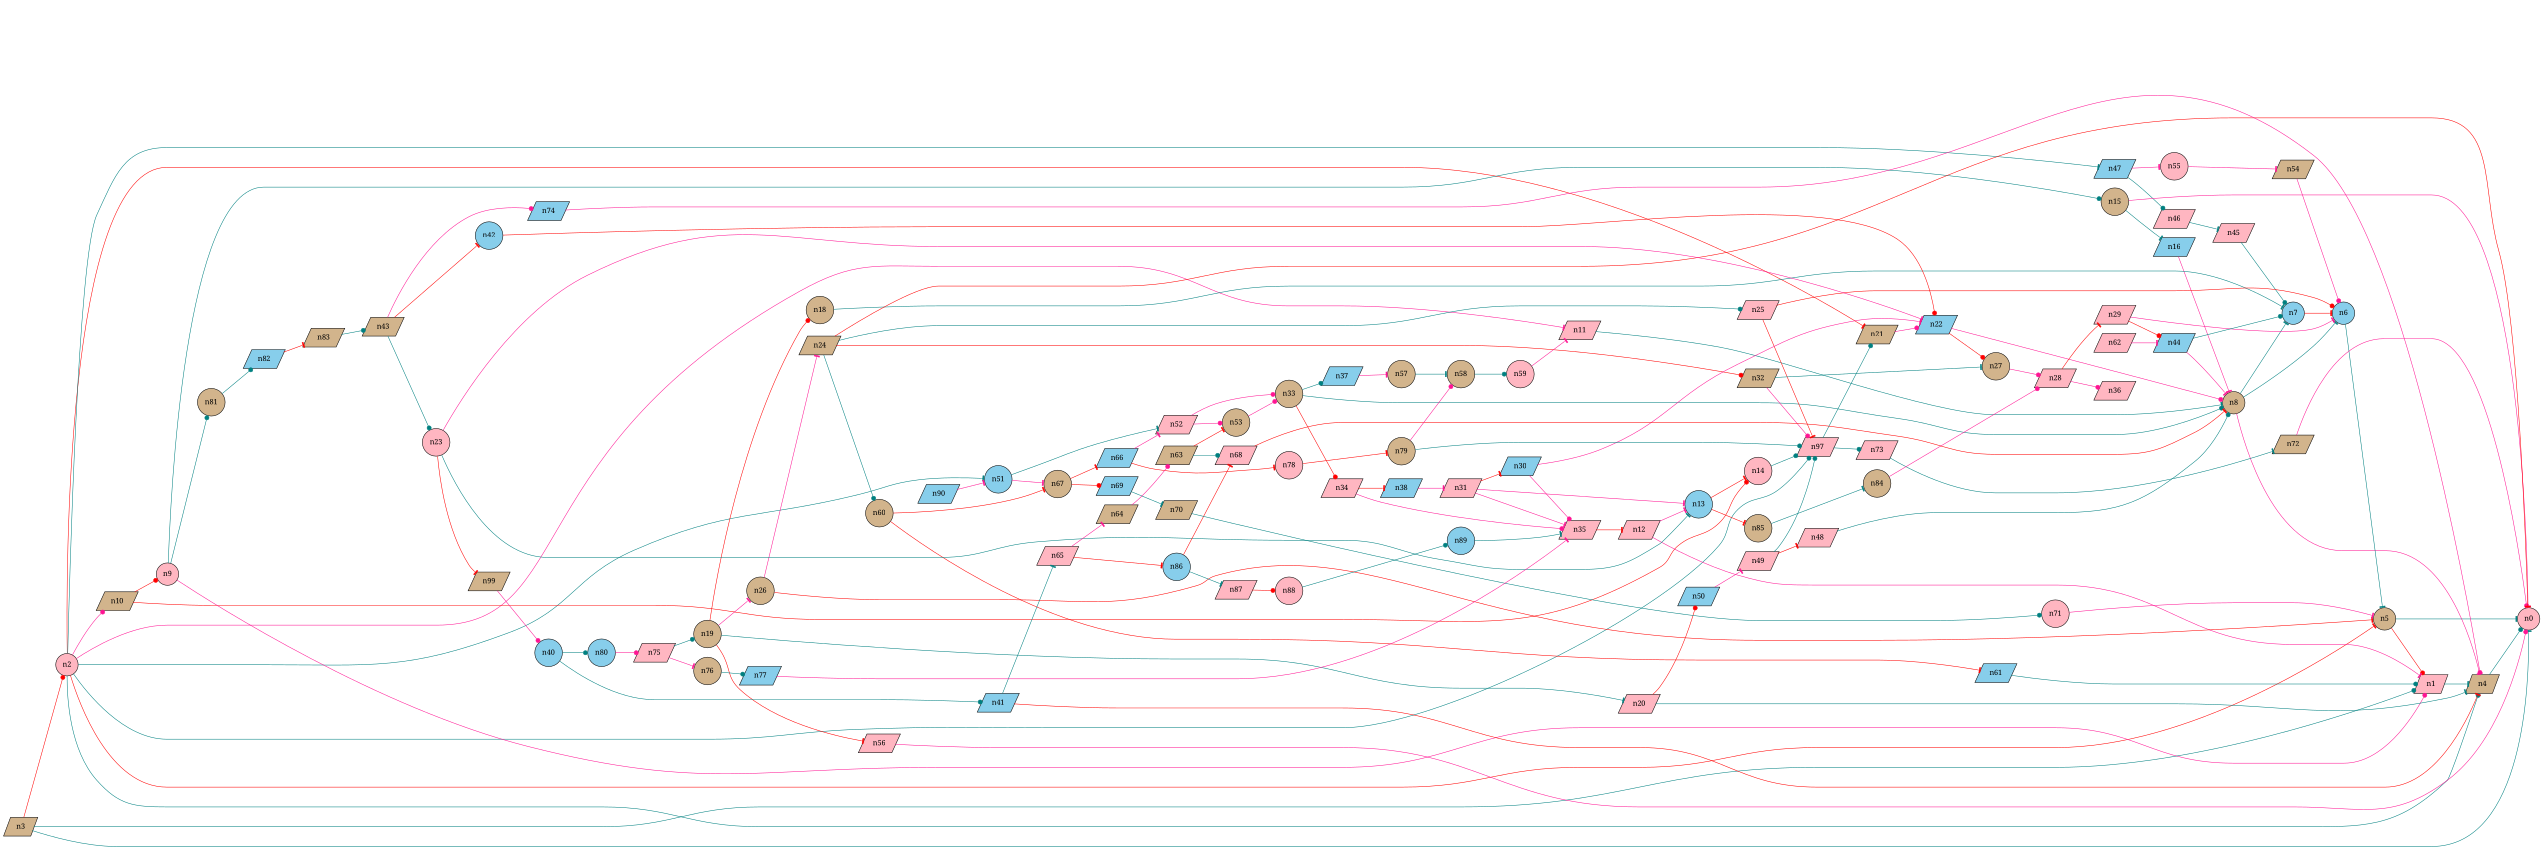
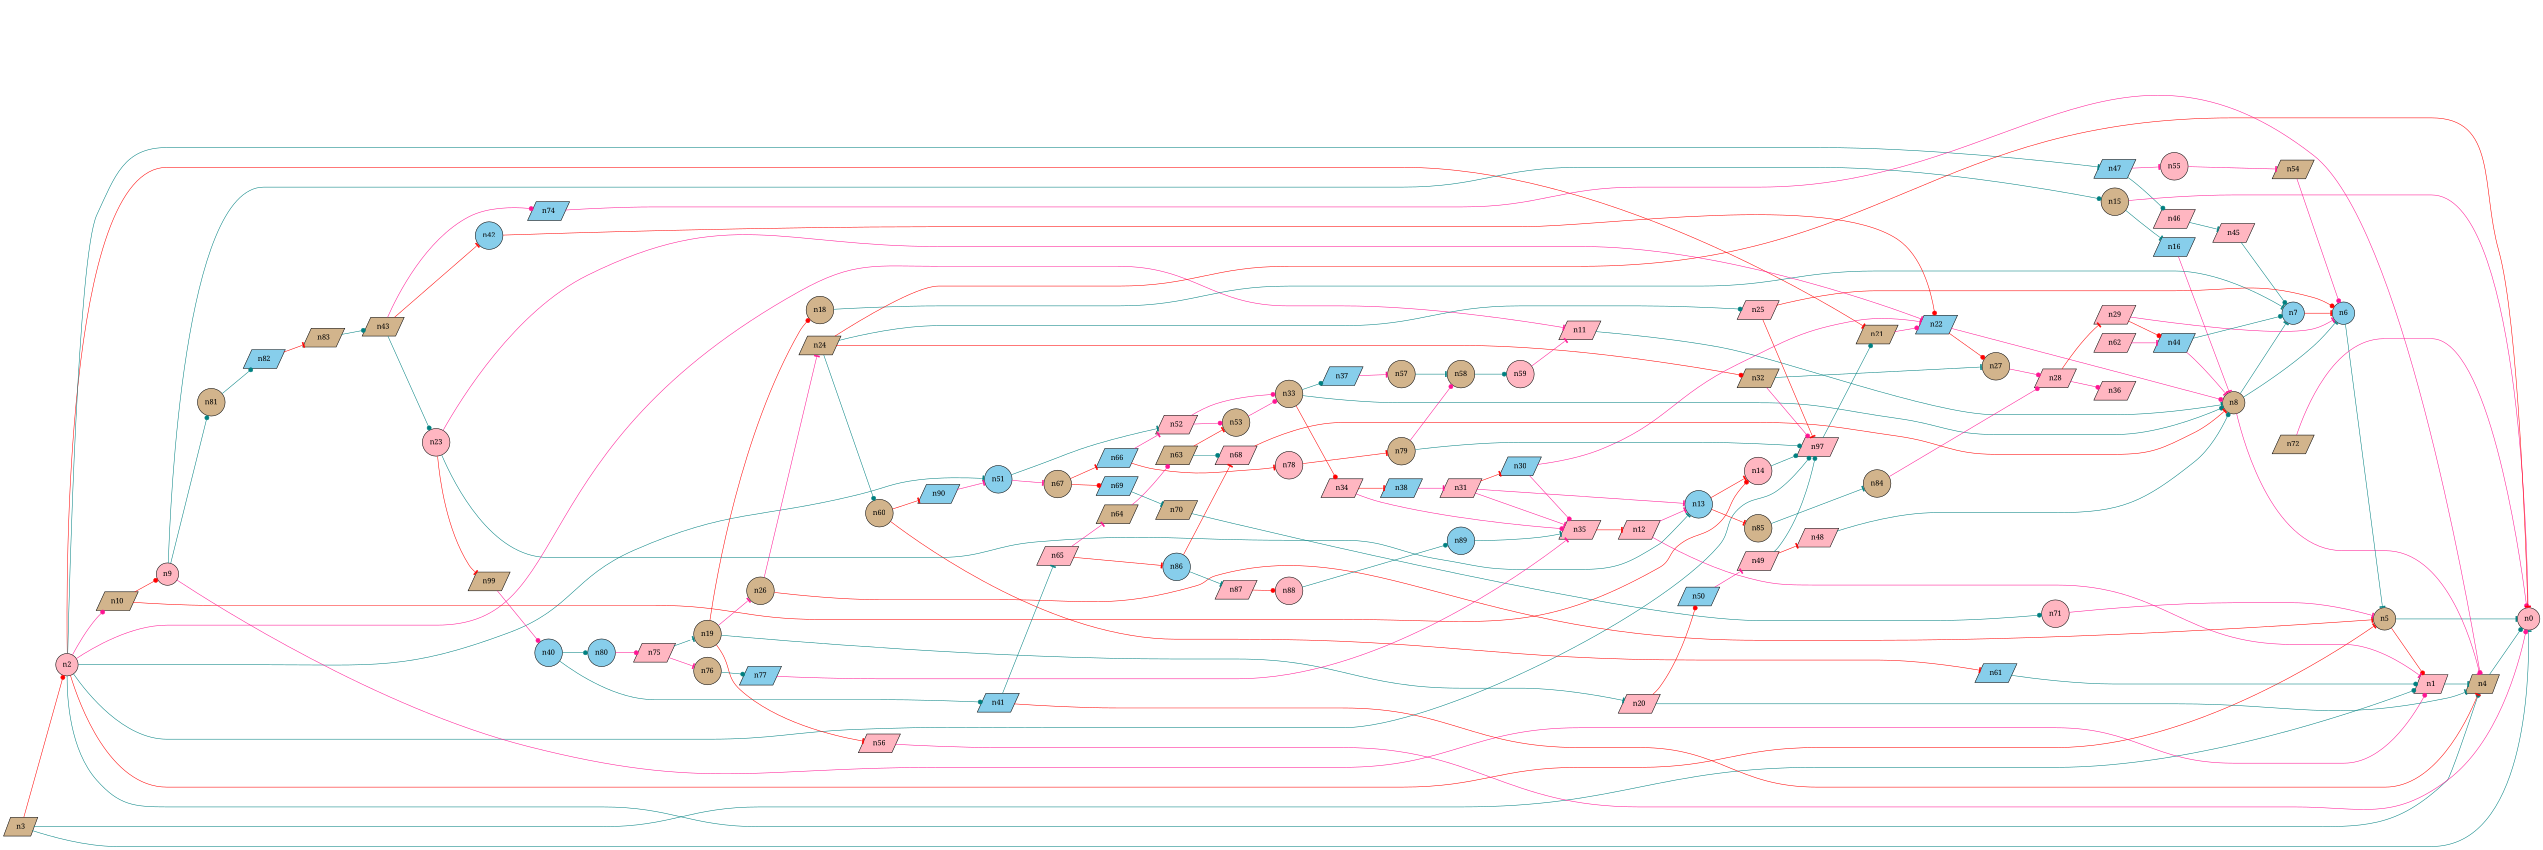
node "n73": removed
edge "n60" -> "n67": now "n60" -> "n90"
edge "n75" -> "n19": arrowhead dot -> tee
